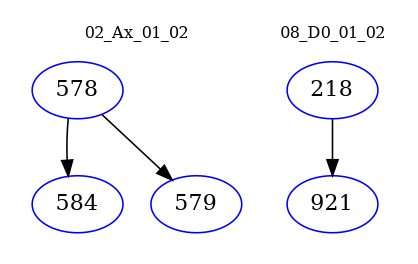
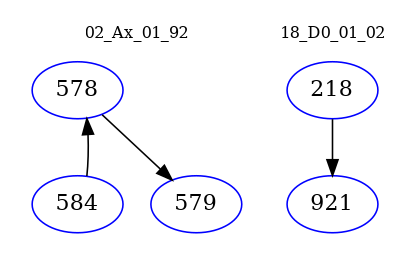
cluster "02_Ax_01_02": label "02_Ax_01_02" -> "02_Ax_01_92"
cluster "08_D0_01_02": label "08_D0_01_02" -> "18_D0_01_02"
edge "578" -> "584": reversed
